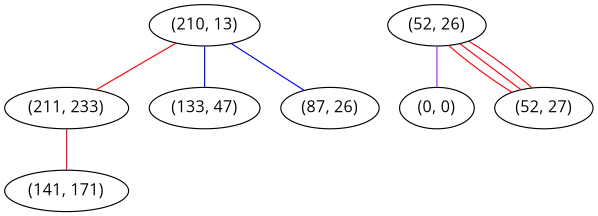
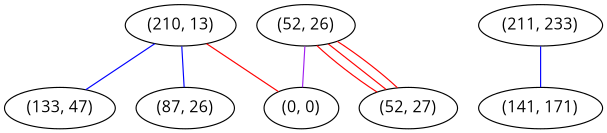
edge "(210, 13)" -- "(211, 233)": now "(210, 13)" -- "(0, 0)"
edge "(211, 233)" -- "(141, 171)": color red -> blue
